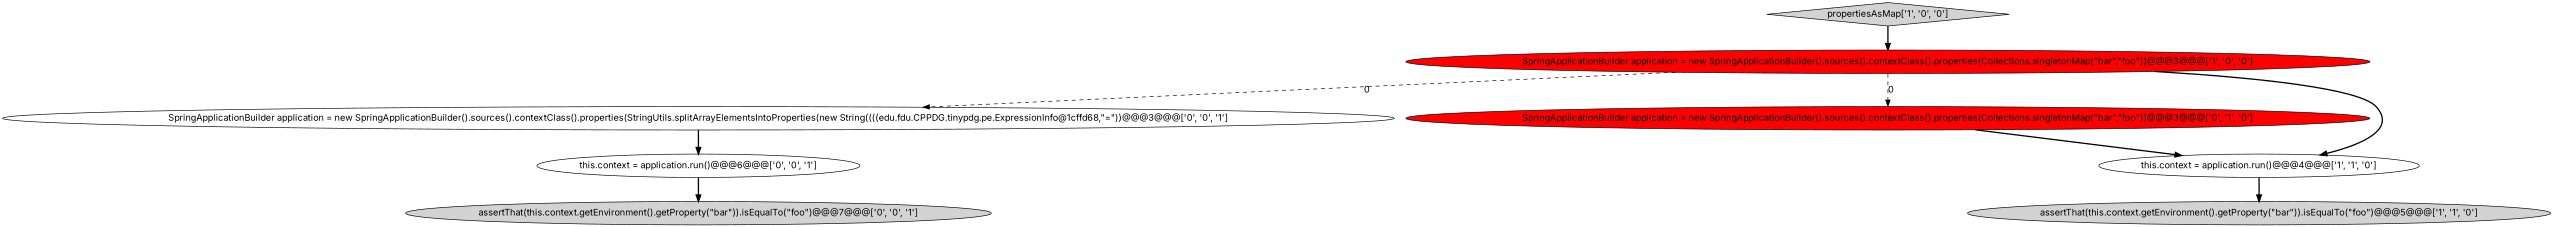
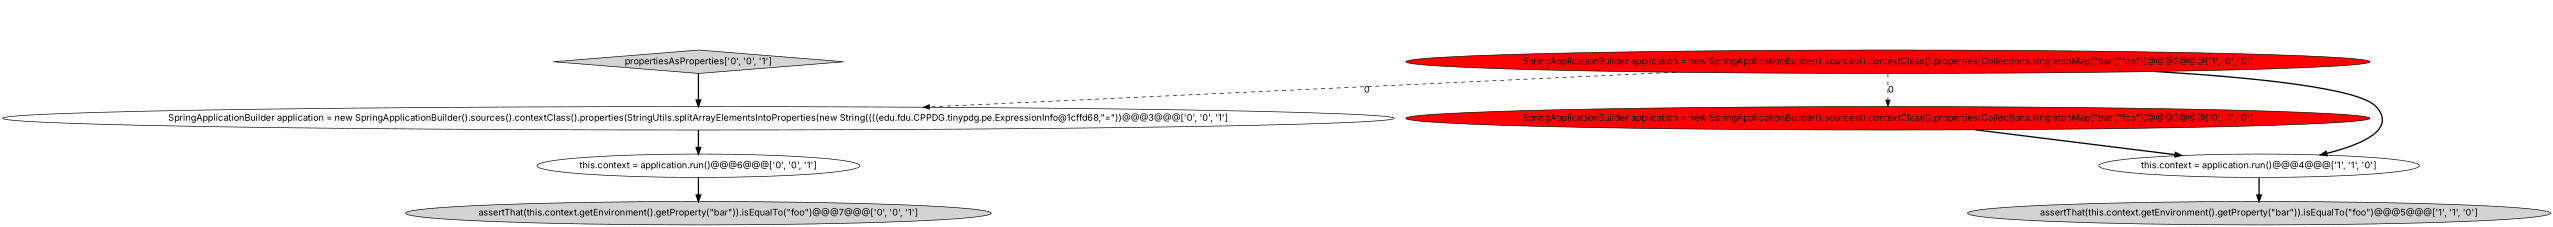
node "propertiesAsMap['1', '0', '0']": removed
node "propertiesAsProperties['0', '0', '1']": added
